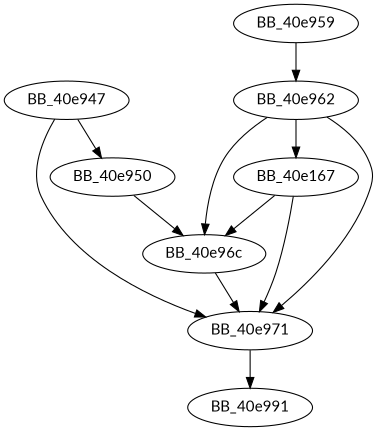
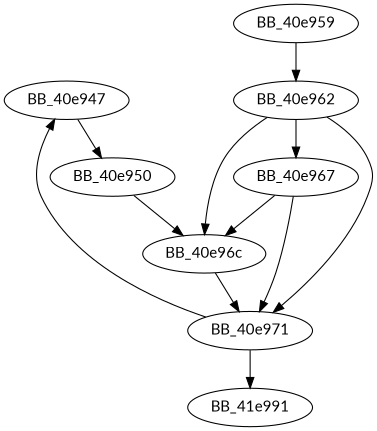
node "BB_40e167": label "BB_40e167" -> "BB_40e967"
edge "BB_40e947" -> "BB_40e971": reversed
node "BB_40e991": label "BB_40e991" -> "BB_41e991"
